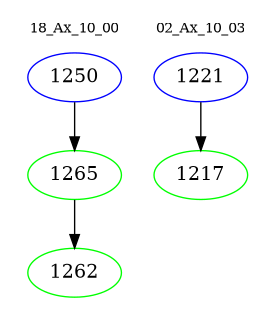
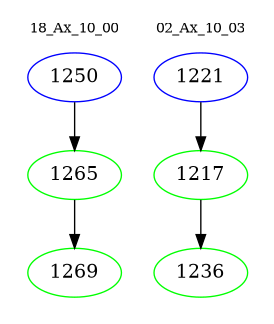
node "1262": label "1262" -> "1269"
node "1236": added
